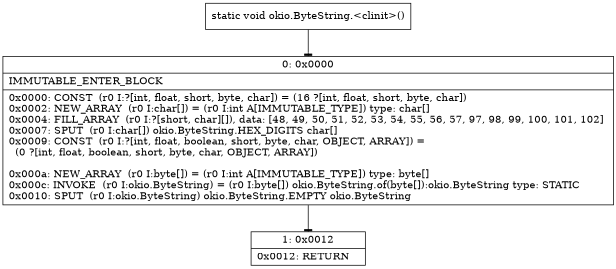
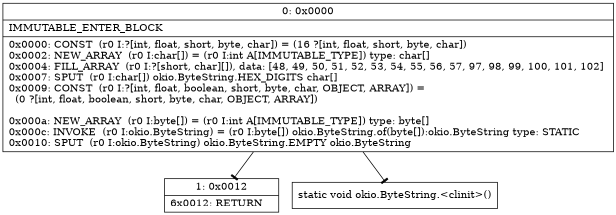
edge "static void okio.ByteString.<clinit>()" -> "0: 0x0000": reversed
node "1: 0x0012": text "0x0012: RETURN" -> "6x0012: RETURN"
